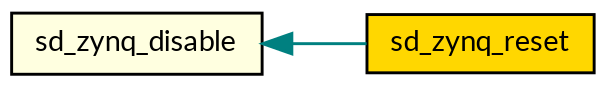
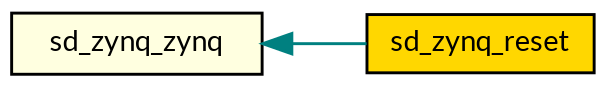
node "sd_zynq_disable": label "sd_zynq_disable" -> "sd_zynq_zynq"
